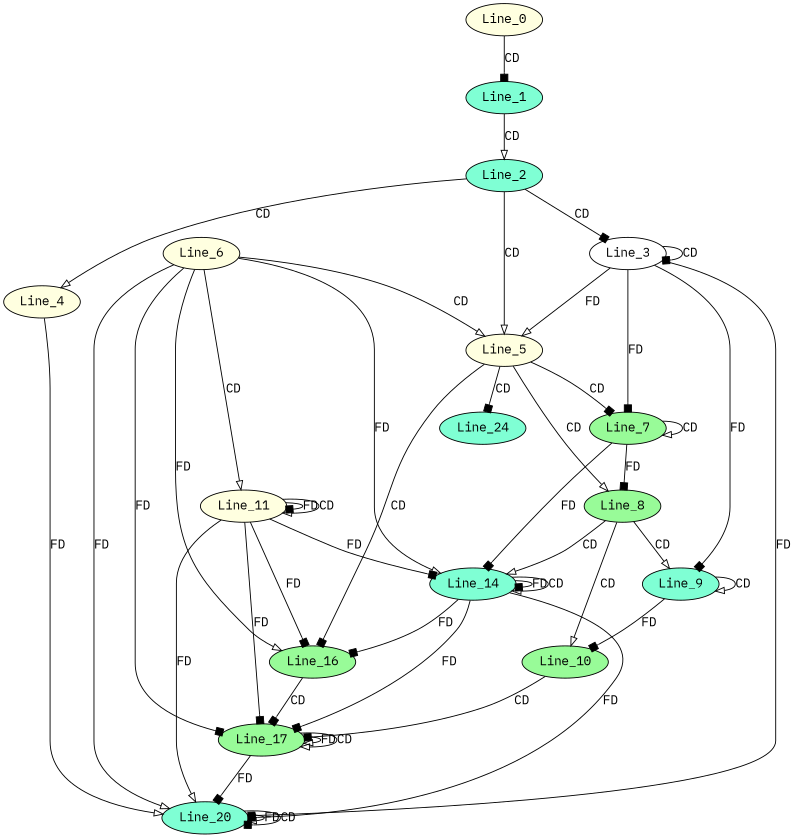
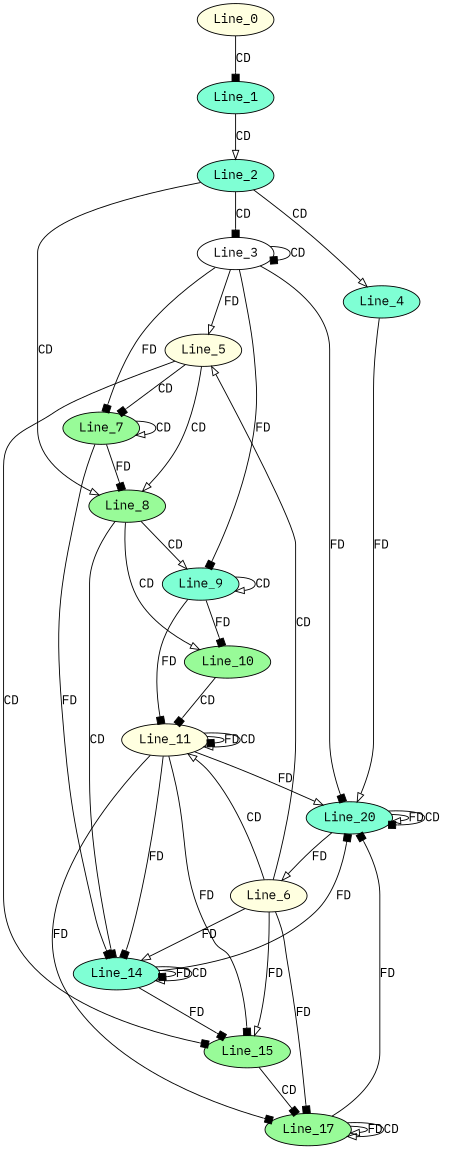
edge "Line_2" -> "Line_5": now "Line_2" -> "Line_8"
node "Line_4": fillcolor lightyellow -> aquamarine
node "Line_24": removed
edge "Line_6" -> "Line_20": reversed
edge "Line_8" -> "Line_14": arrowhead onormal -> box
edge "Line_9" -> "Line_11": added, label "FD"
node "Line_16": label "Line_16" -> "Line_15"
edge "Line_14" -> "Line_17": removed, label "FD"
edge "Line_10" -> "Line_17": now "Line_10" -> "Line_11"
